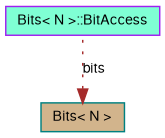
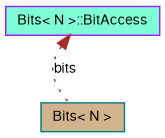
edge "Bits< N >::BitAccess" -> "Bits< N >": reversed
